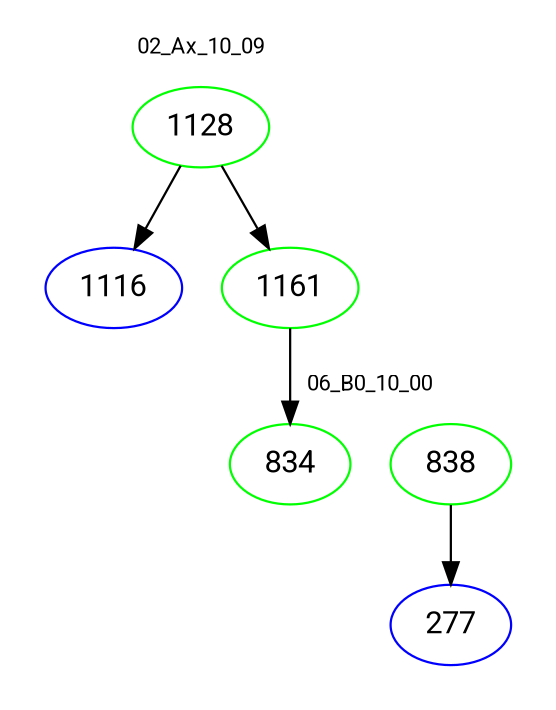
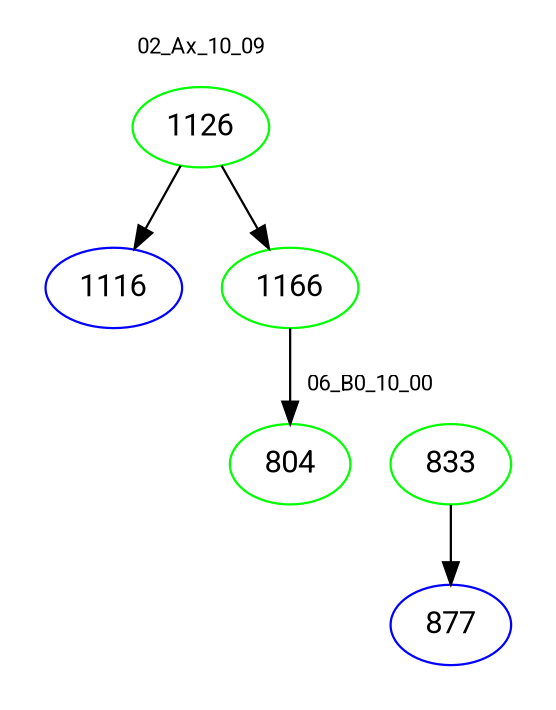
node "1128": label "1128" -> "1126"
node "1161": label "1161" -> "1166"
node "834": label "834" -> "804"
node "838": label "838" -> "833"
node "277": label "277" -> "877"
